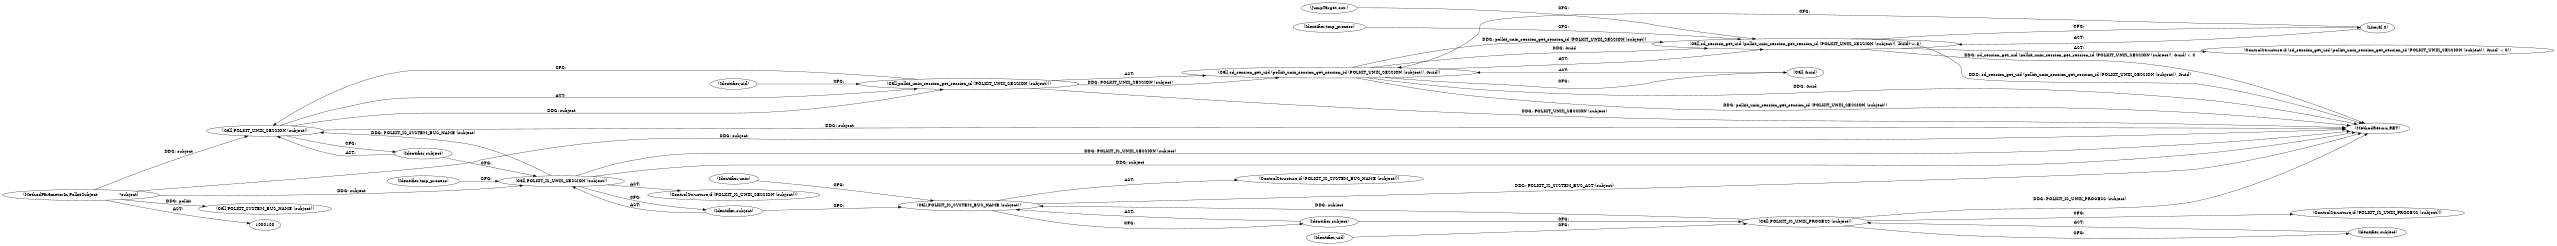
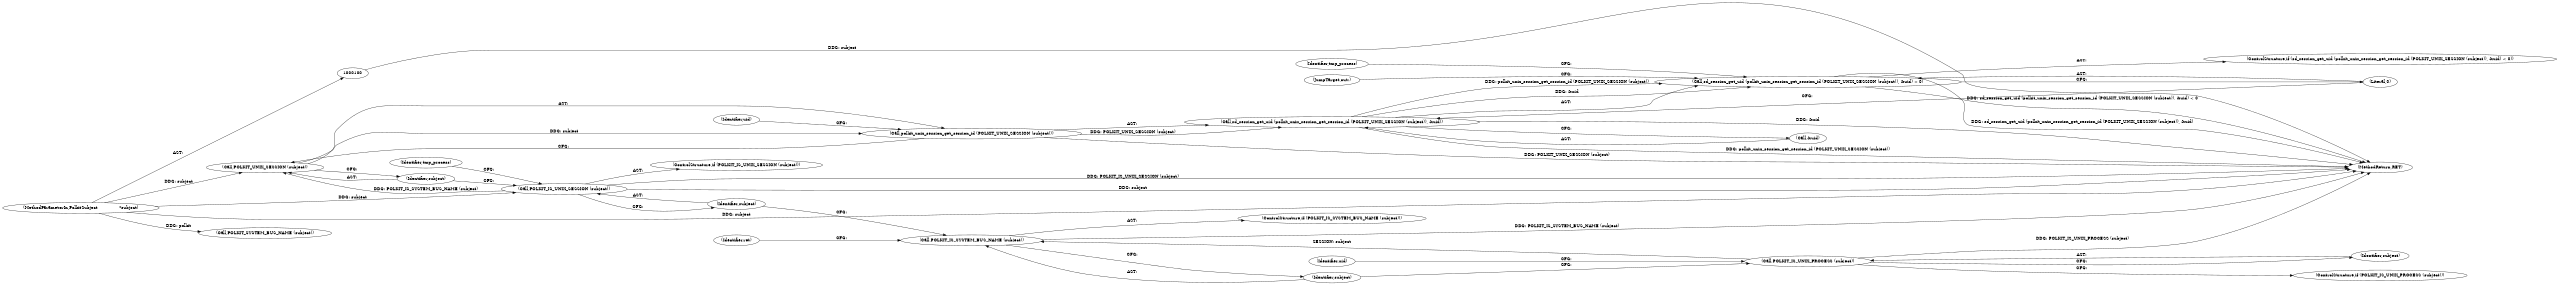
edge "(Call,POLKIT_UNIX_SESSION (subject))" -> "(MethodReturn,RET)": now "1000100" -> "(MethodReturn,RET)"
node "(Identifier,unix)": label "(Identifier,unix)" -> "(Identifier,ret)"
edge "(Call,POLKIT_IS_SYSTEM_BUS_NAME (subject))" -> "(MethodReturn,RET)": label "DDG: POLKIT_IS_SYSTEM_BUS_AST (subject)" -> "DDG: POLKIT_IS_SYSTEM_BUS_NAME (subject)"
edge "(Call,POLKIT_IS_UNIX_PROCESS (subject))" -> "(Call,POLKIT_IS_SYSTEM_BUS_NAME (subject))": label "DDG: subject" -> "SESSION: subject"
